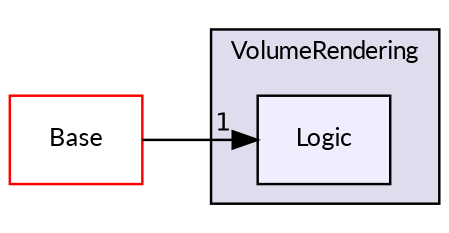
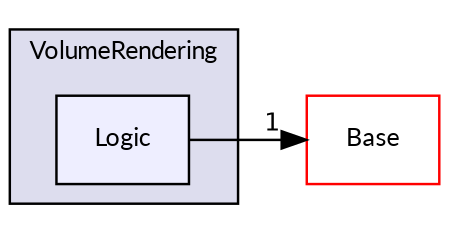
edge "Base" -> "Logic": reversed
